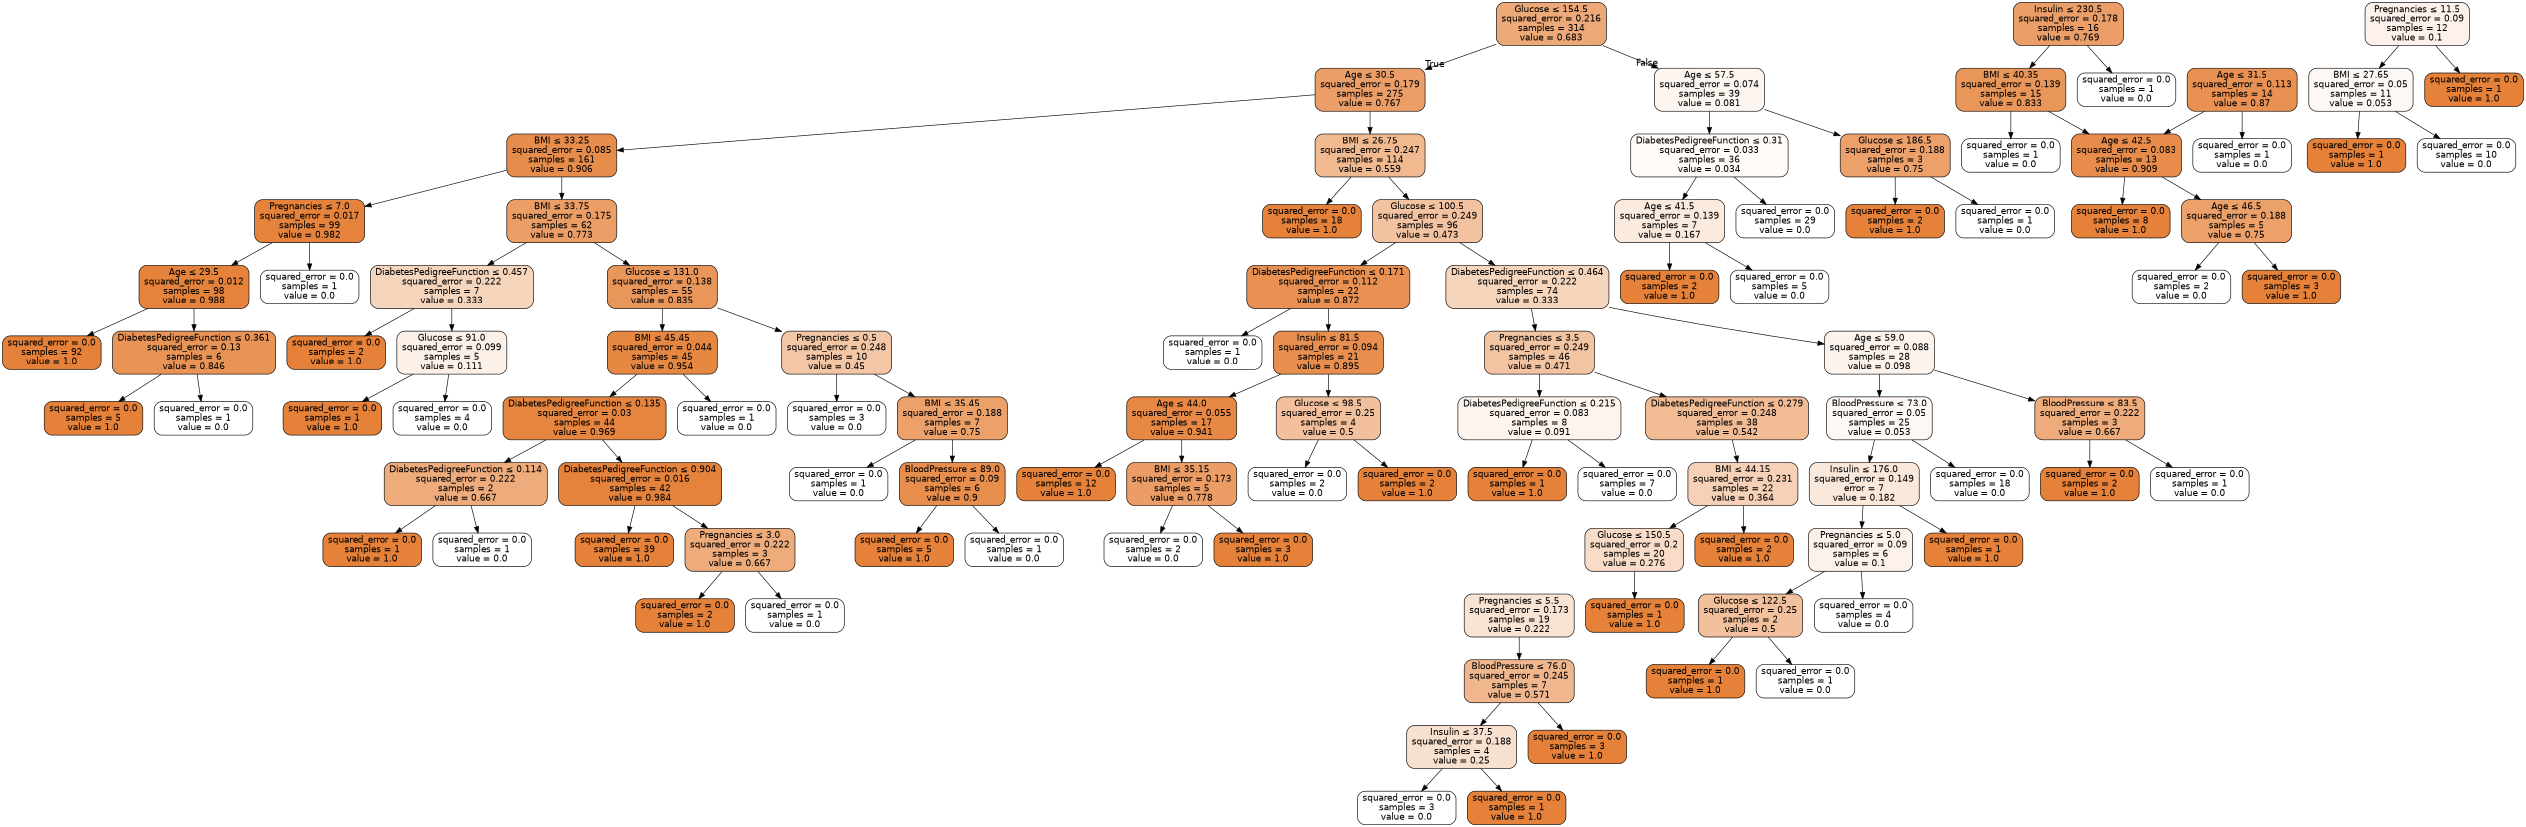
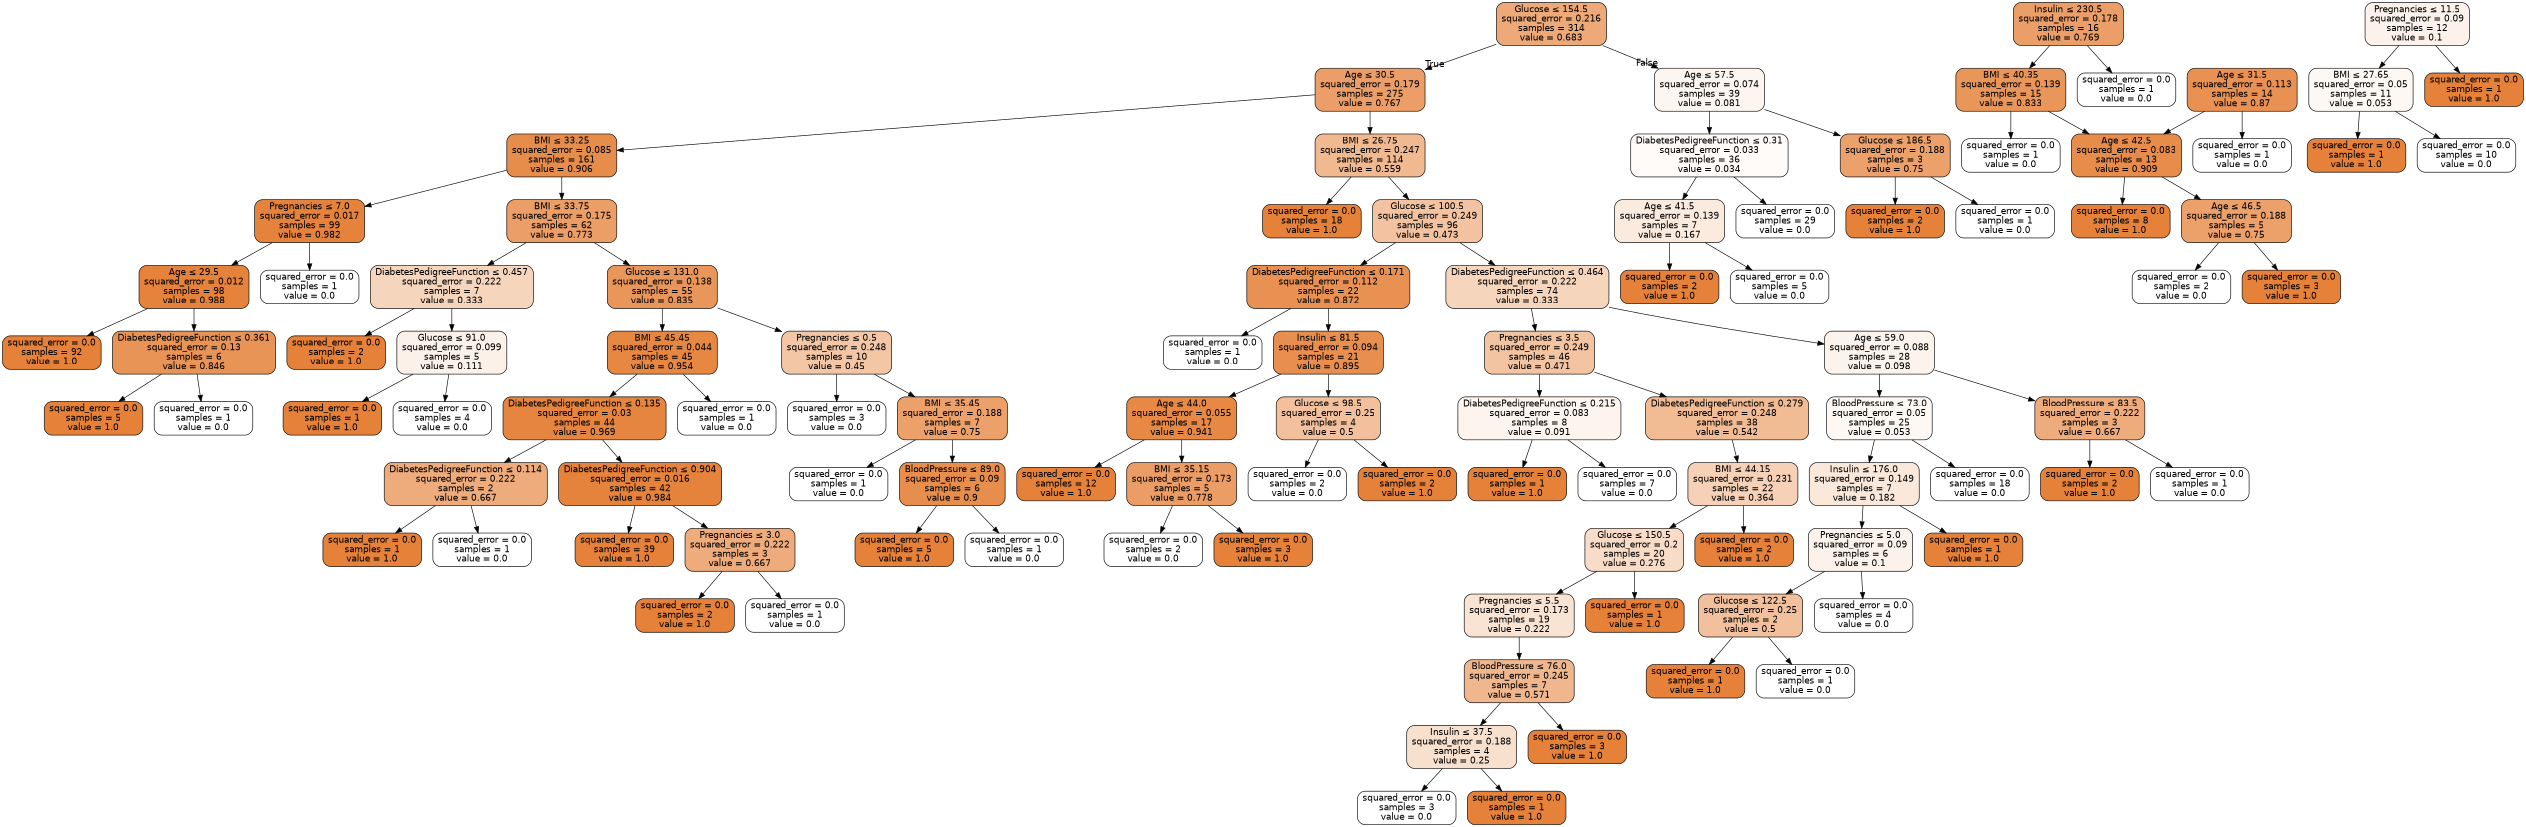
node "Insulin ≤ 176.0": text "error = 7" -> "samples = 7"
edge "Glucose ≤ 150.5" -> "Pregnancies ≤ 5.5": added
